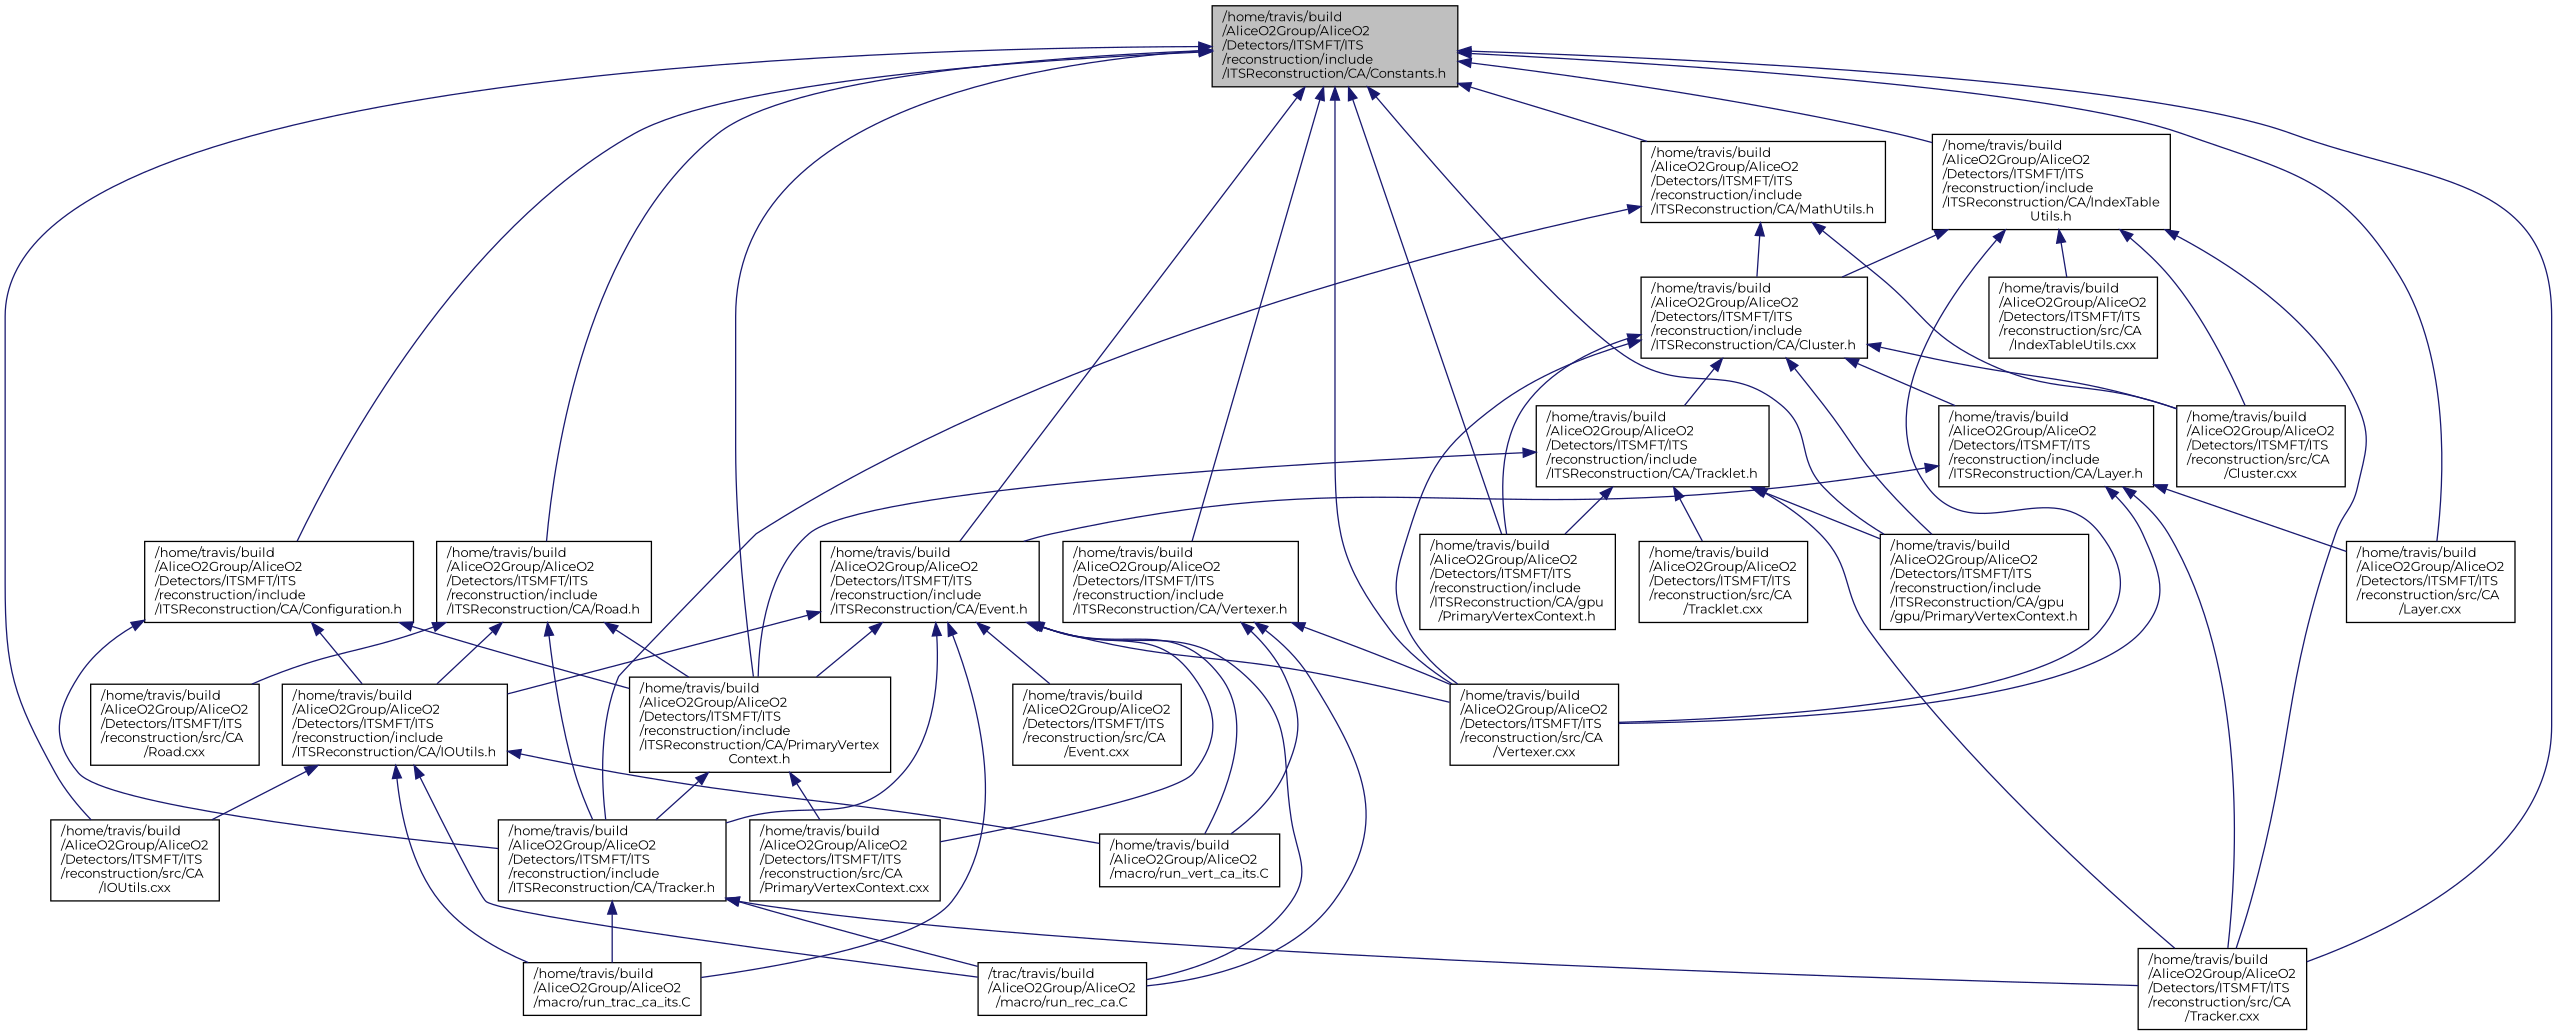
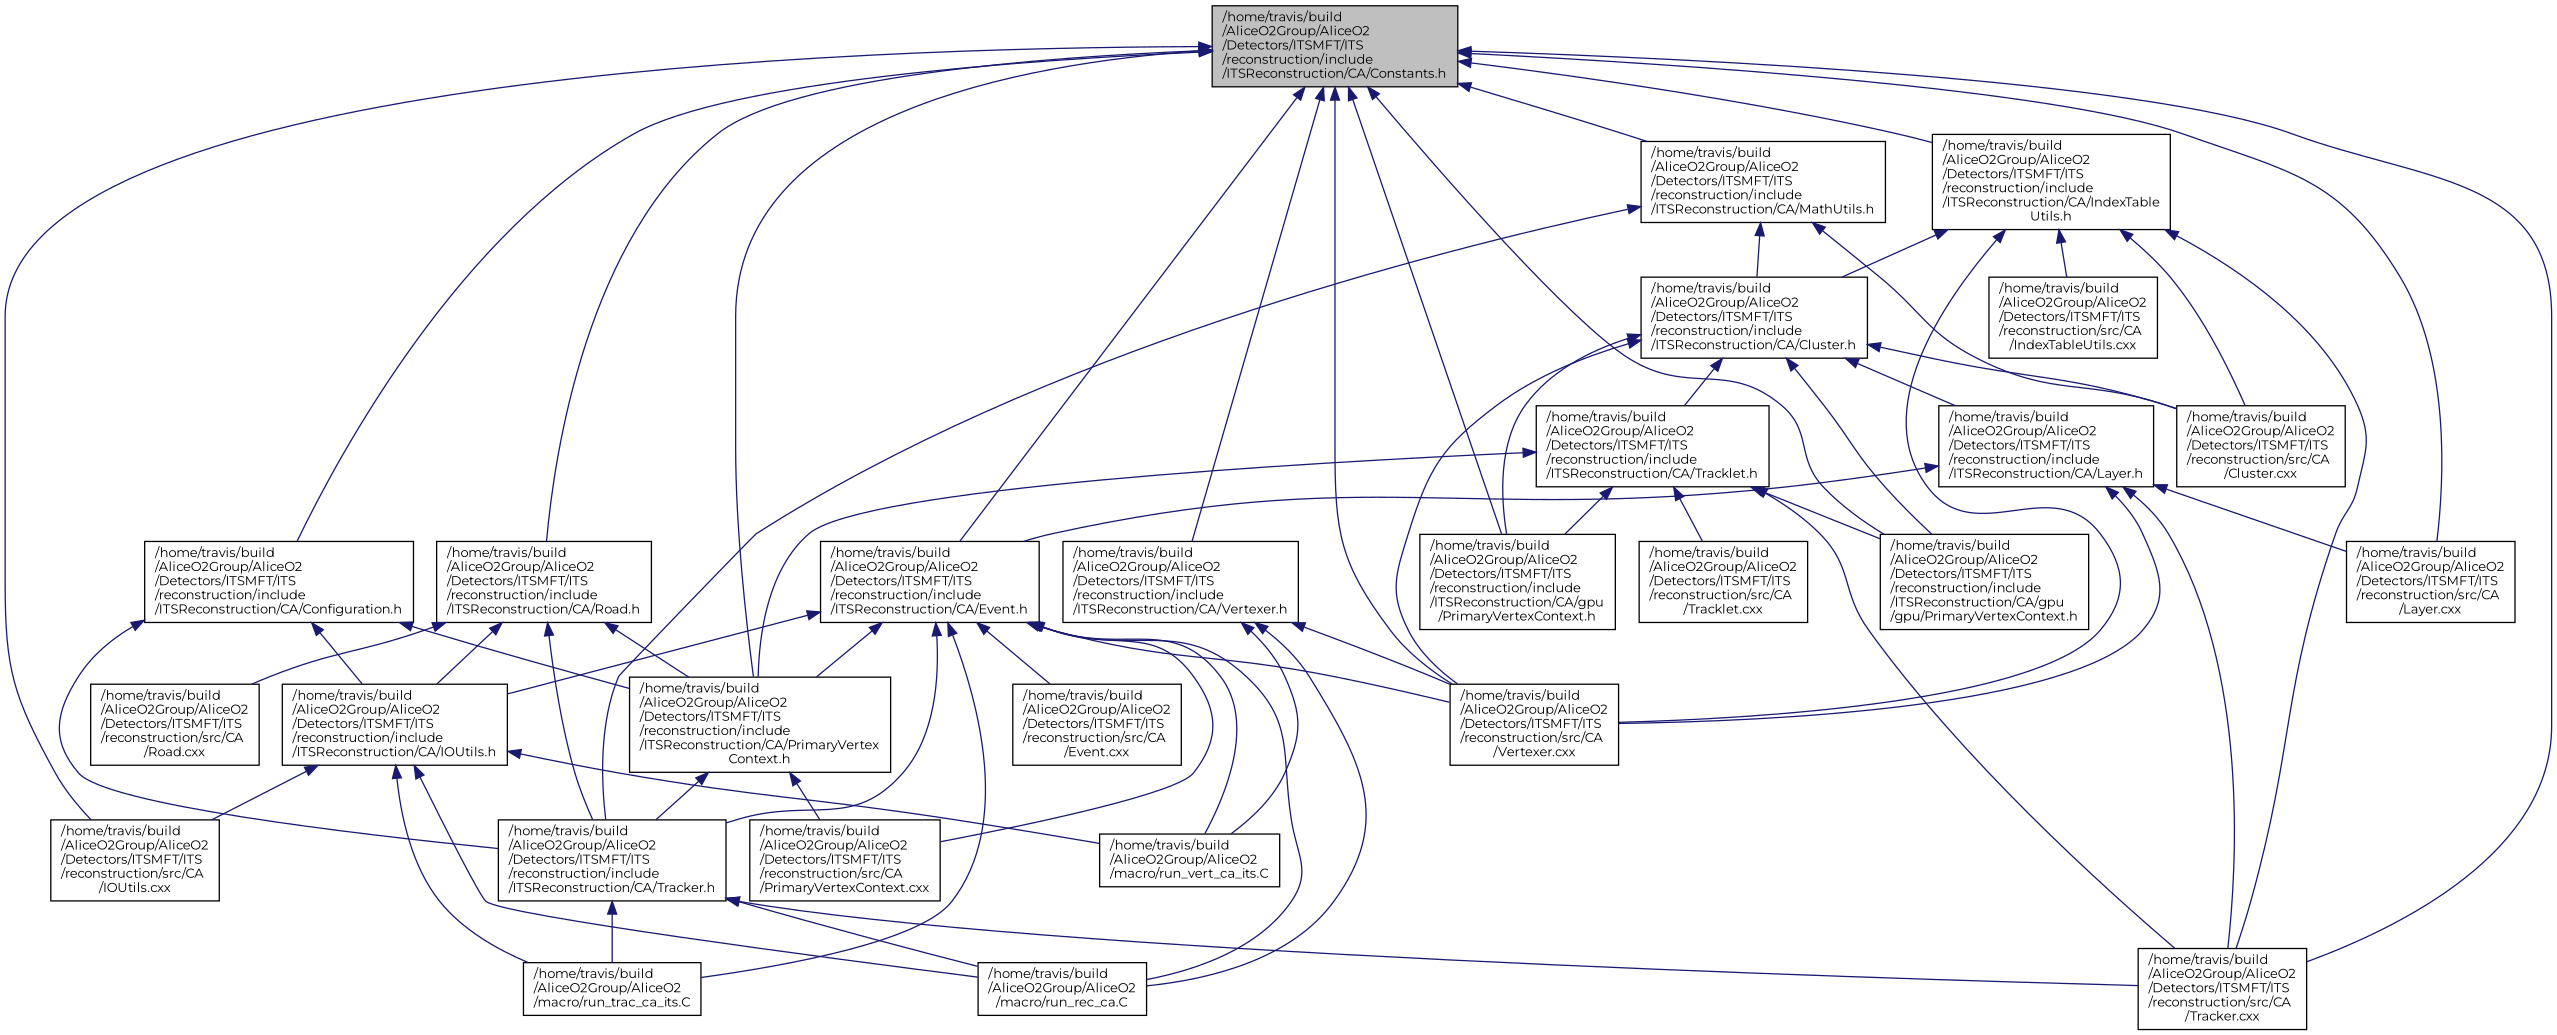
node "/trac/travis/build /AliceO2Group/AliceO2 /macro/run_rec_ca.C": label "/trac/travis/build /AliceO2Group/AliceO2 /macro/run_rec_ca.C" -> "/home/travis/build /AliceO2Group/AliceO2 /macro/run_rec_ca.C"
